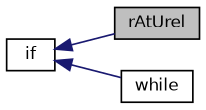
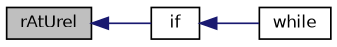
edge "rAtUrel" -> "if": reversed
